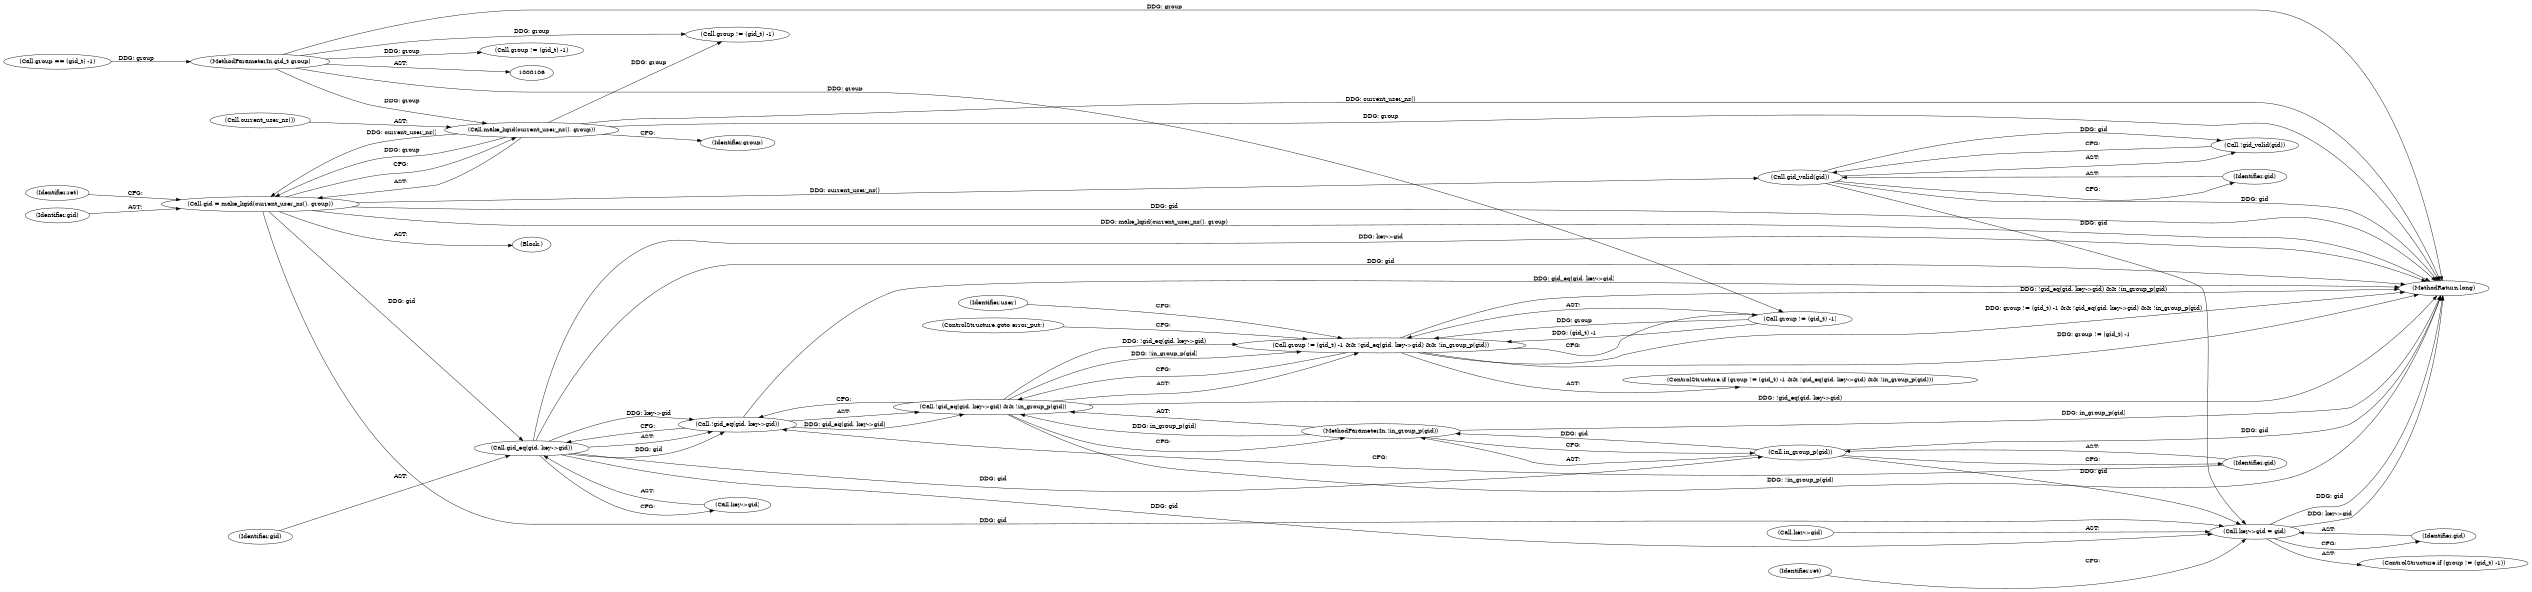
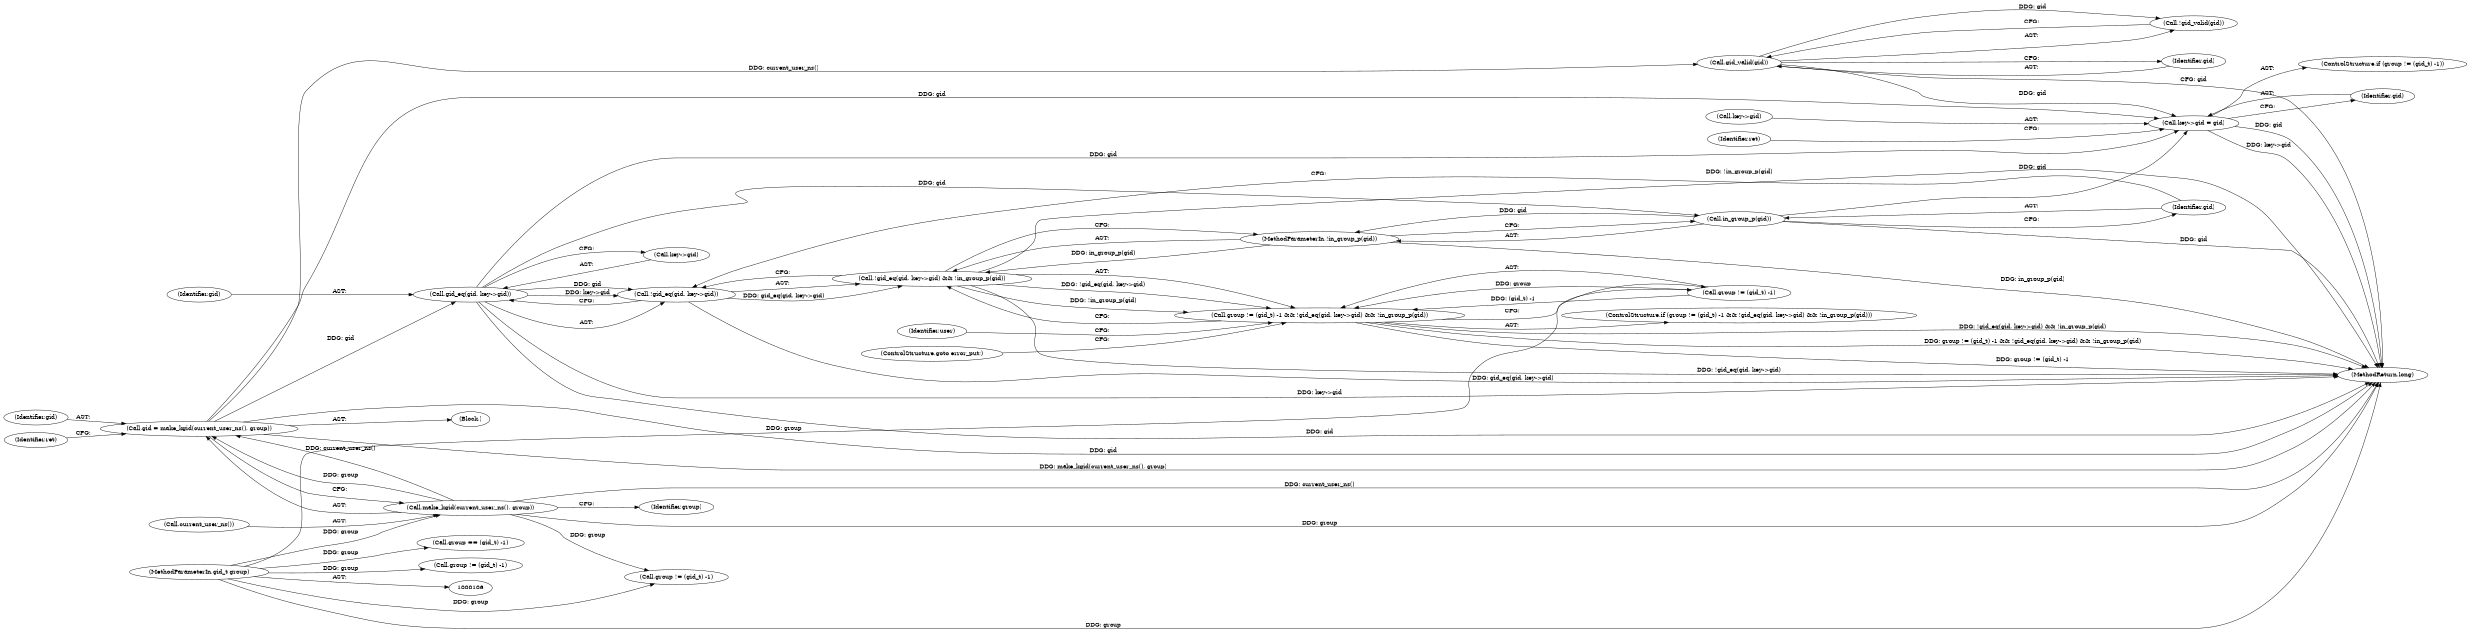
edge "(Call,group == (gid_t) -1)" -> "(MethodParameterIn,gid_t group)": reversed
edge "(Call,gid_valid(gid))" -> "(MethodReturn,long)": label "DDG: gid" -> "CFG: gid"
